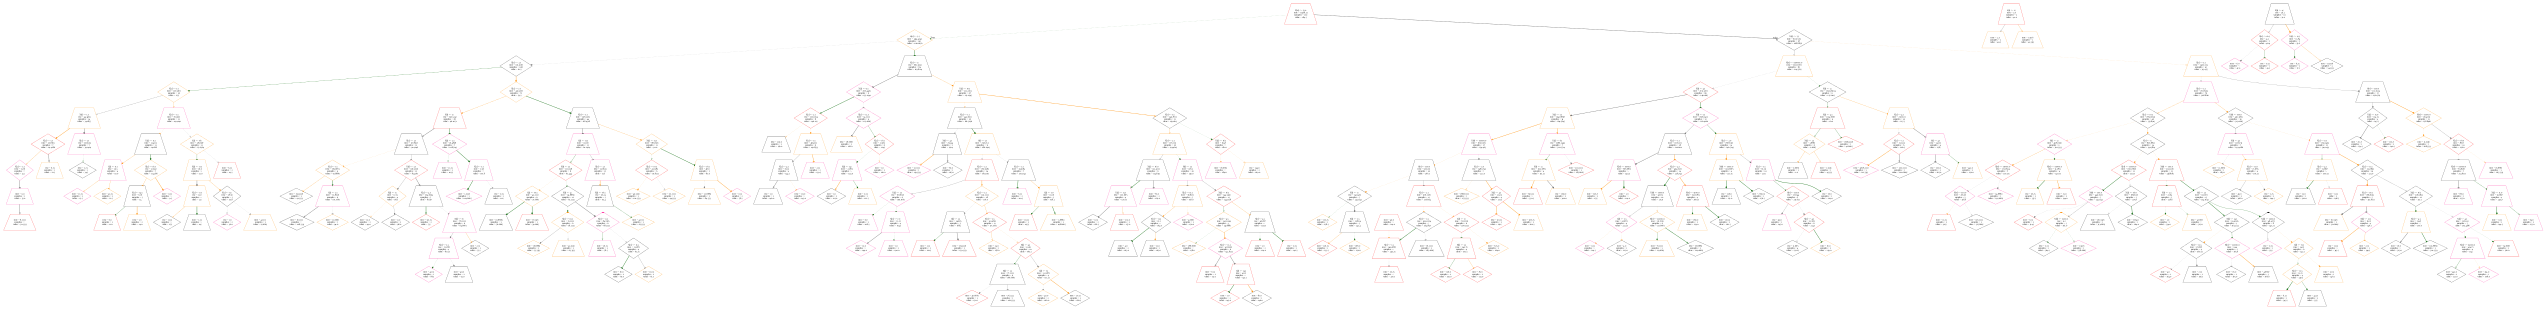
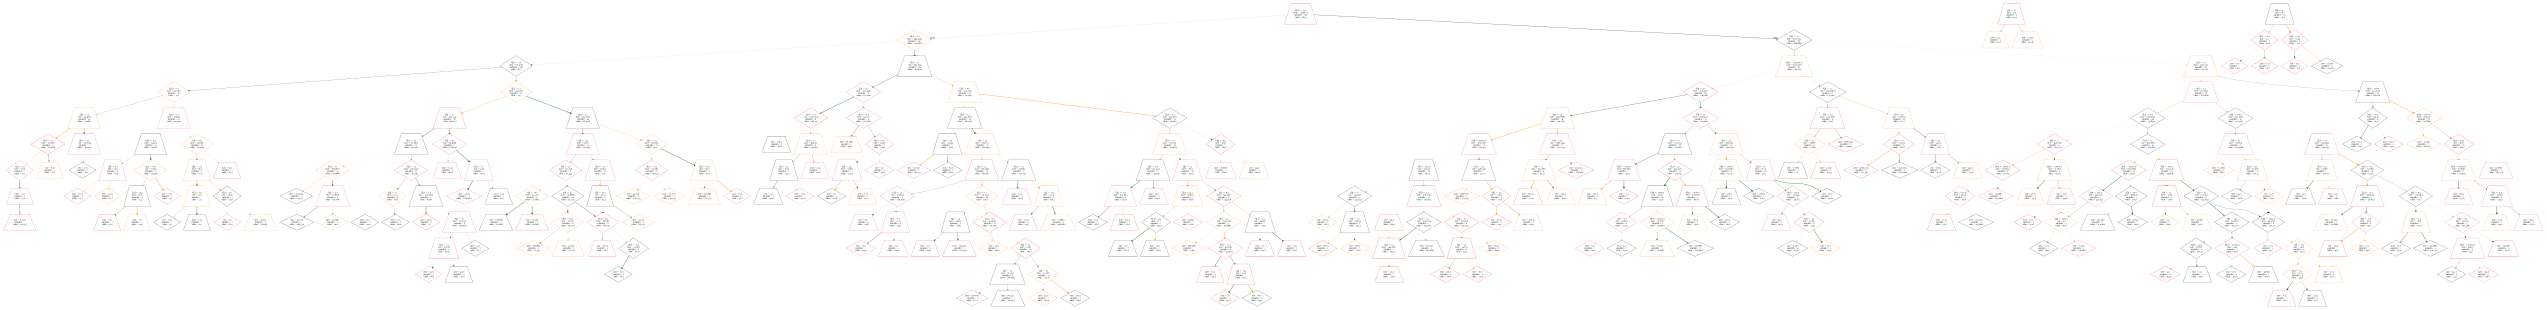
node "X[0] <= 55000.0 mse = 83.8367 samples = 7 value = 252.8571": color black -> darkorange
node "mse = 20.25 samples = 2 value = 61.5": removed
